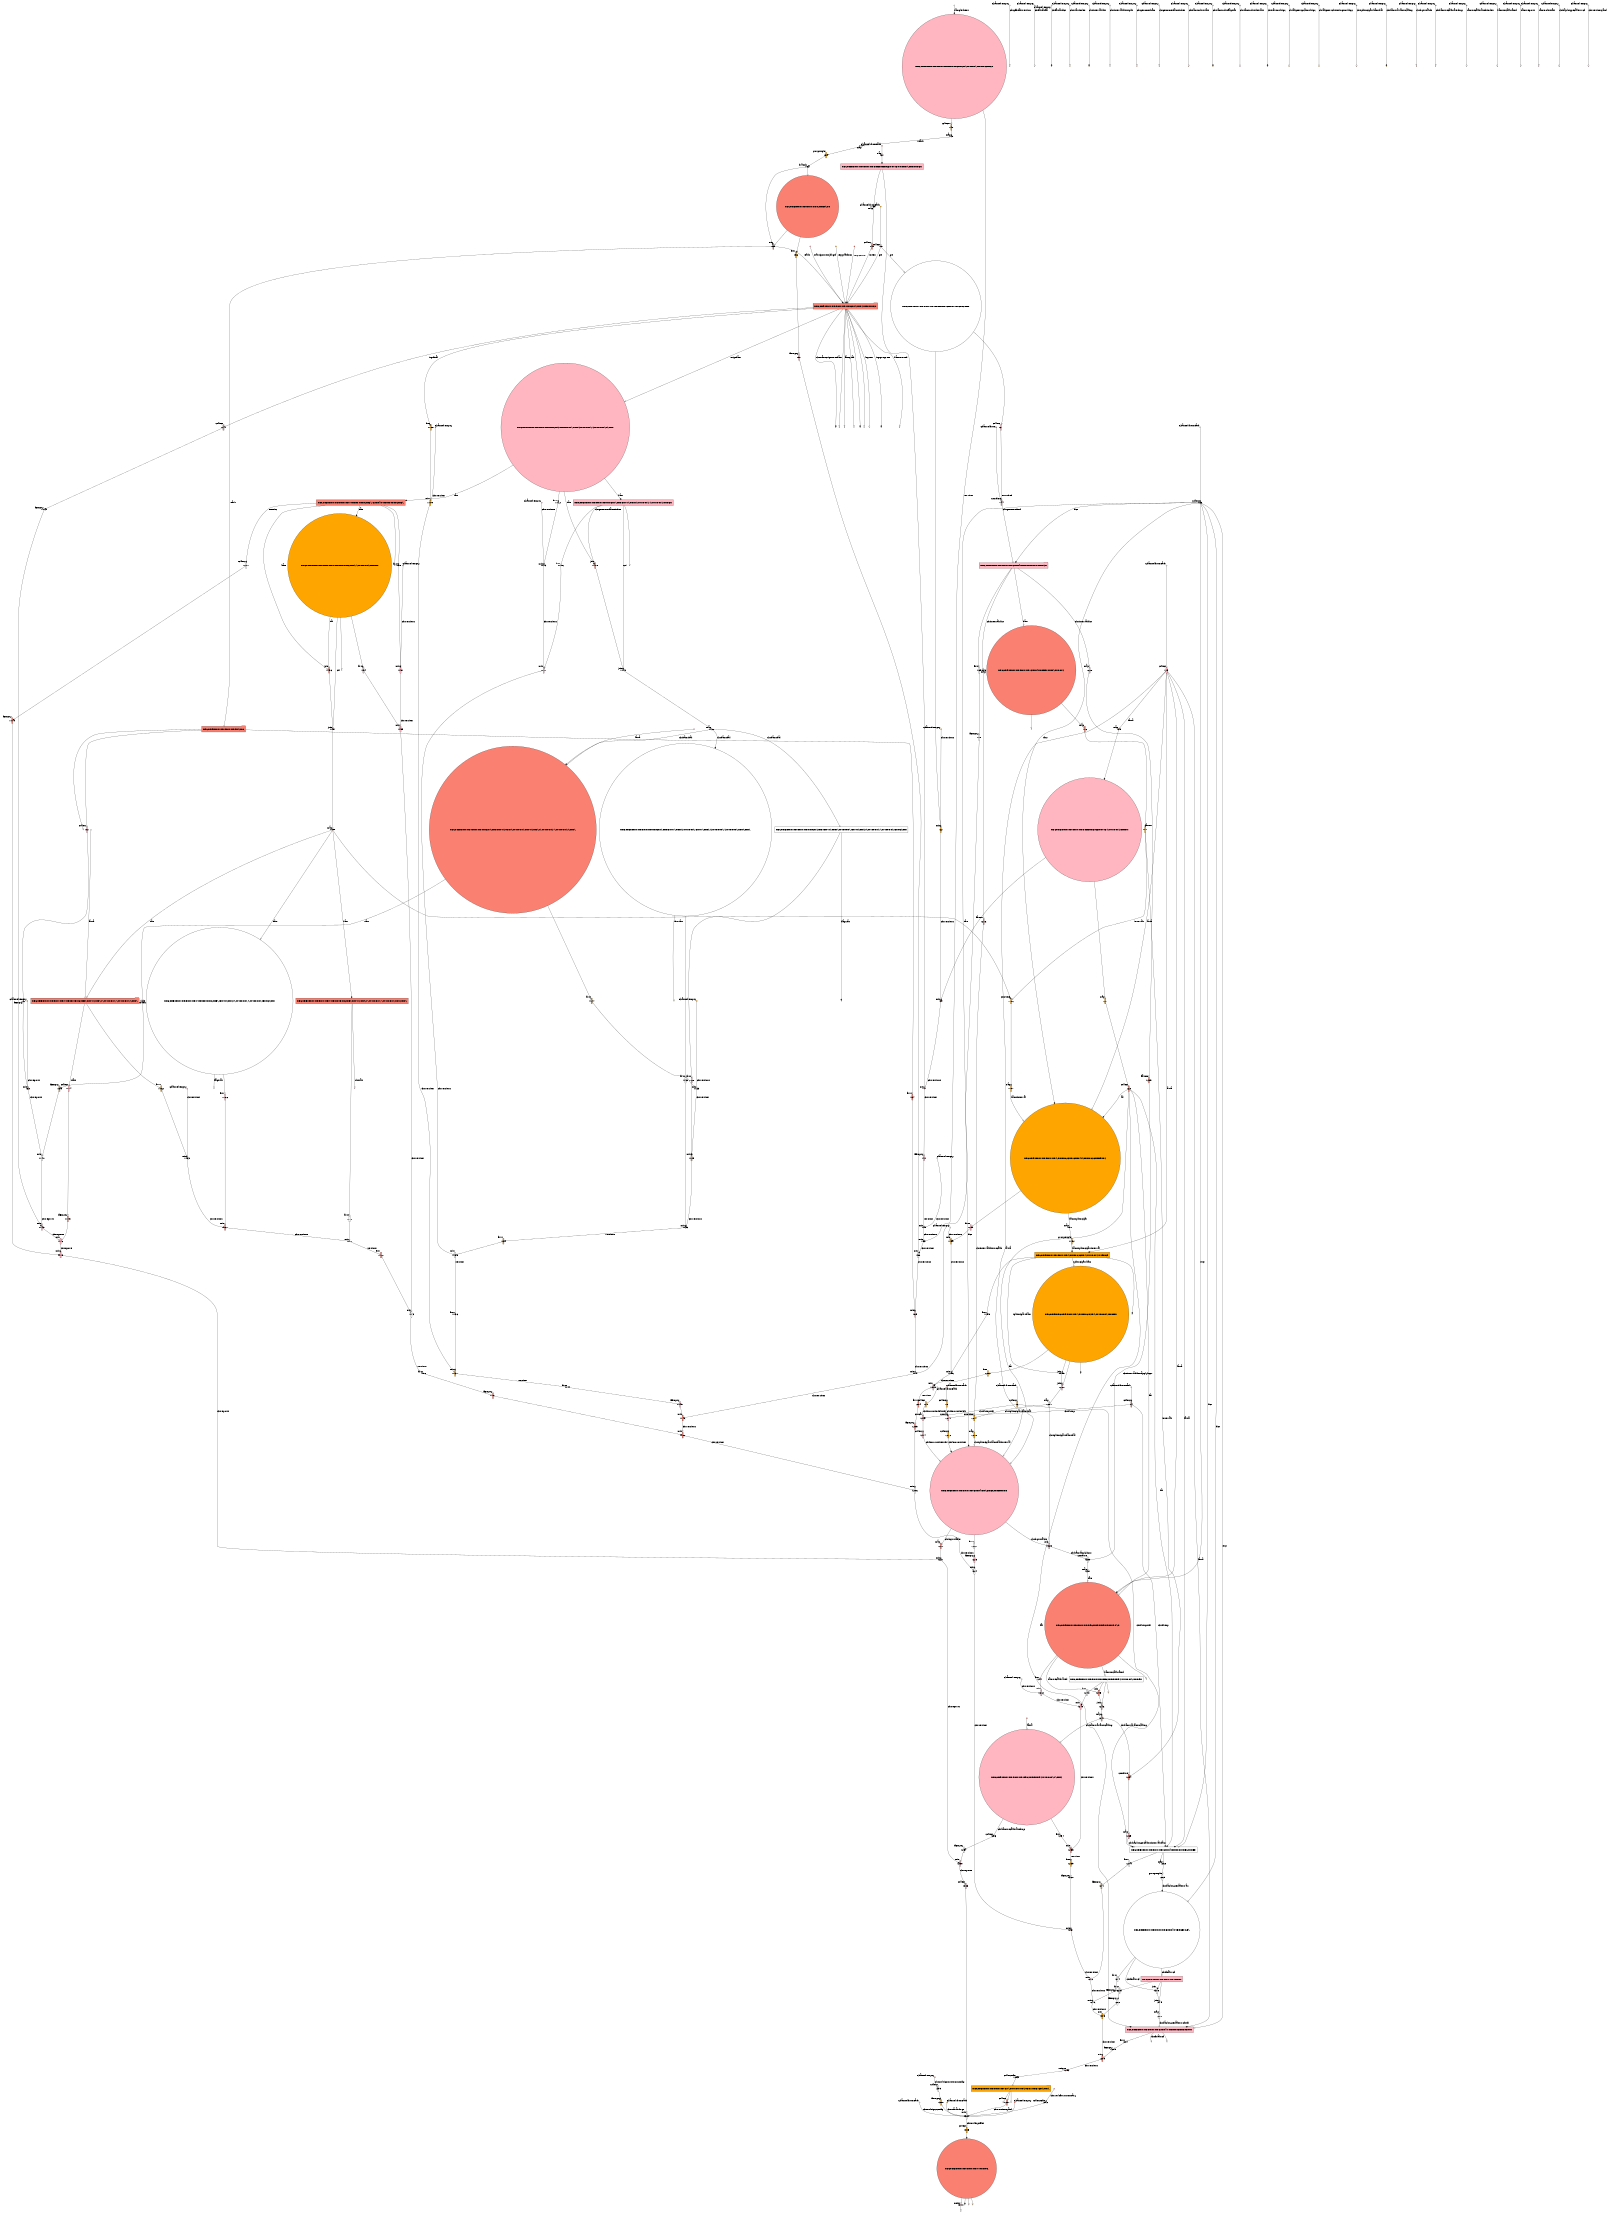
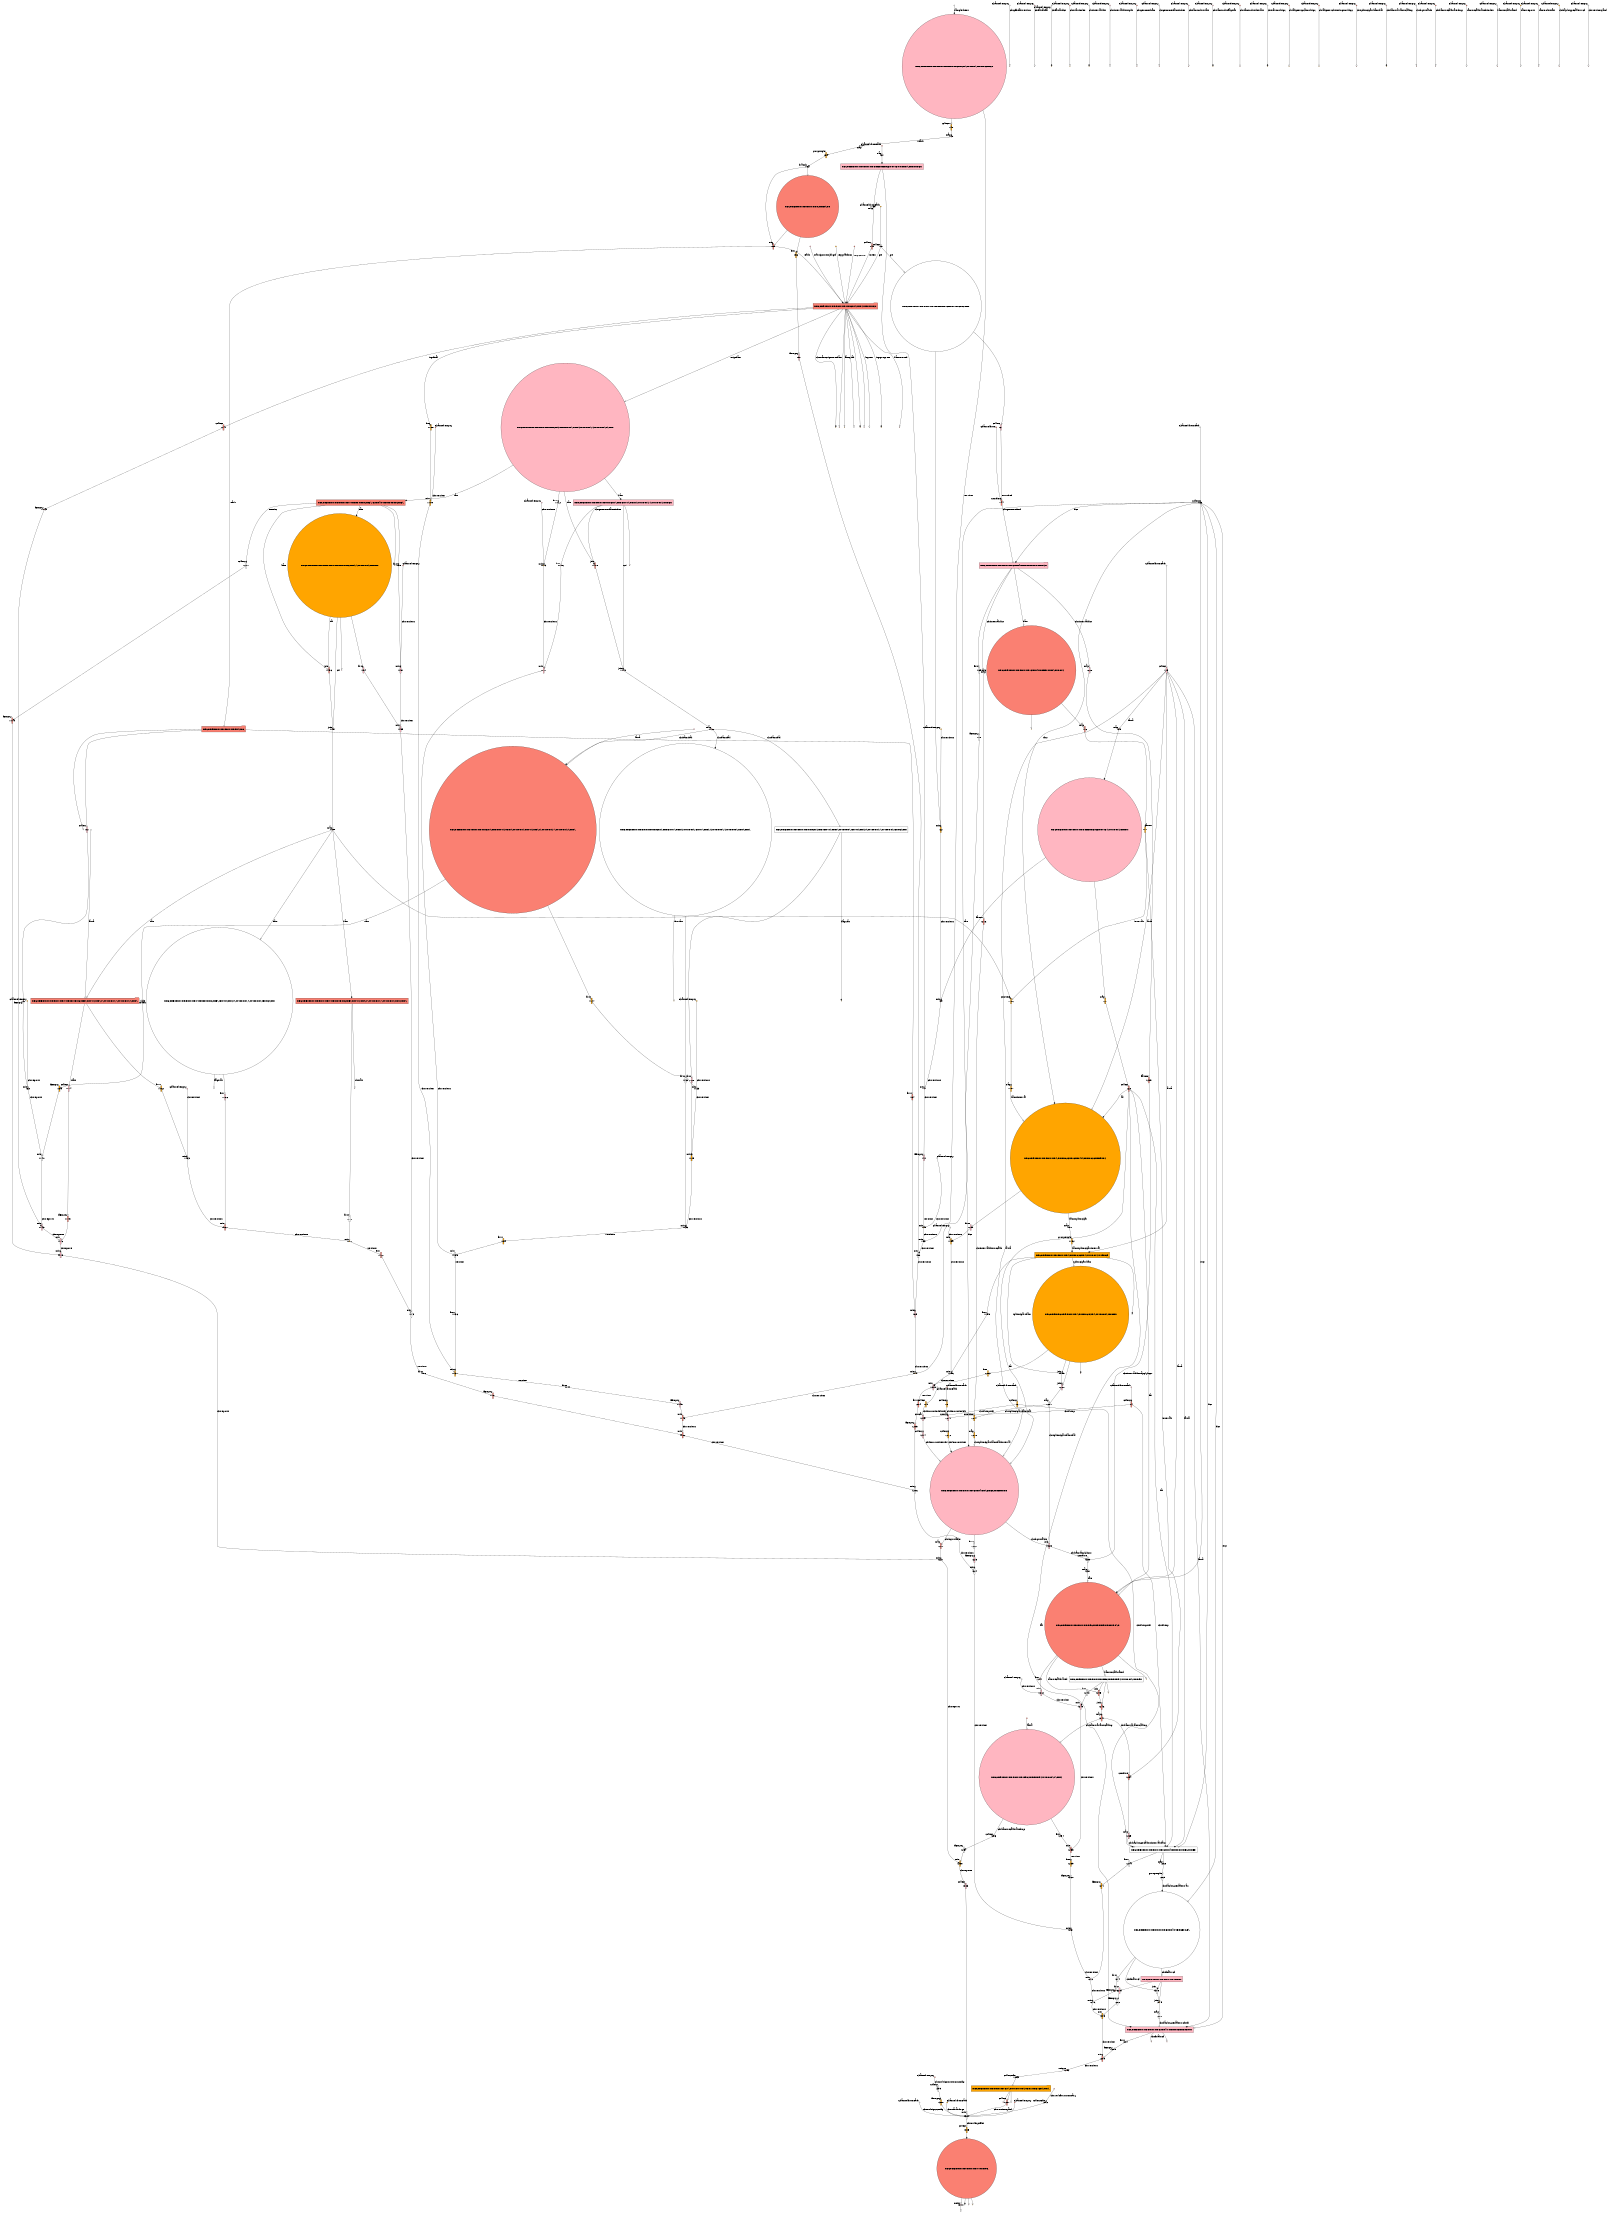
node "v258 mix": fillcolor lightpink -> orange
